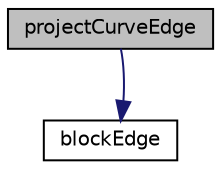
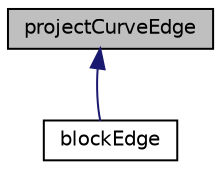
edge "projectCurveEdge" -> "blockEdge": reversed
